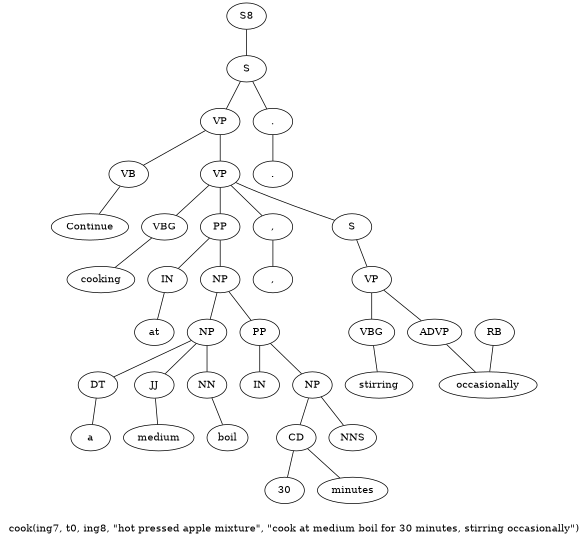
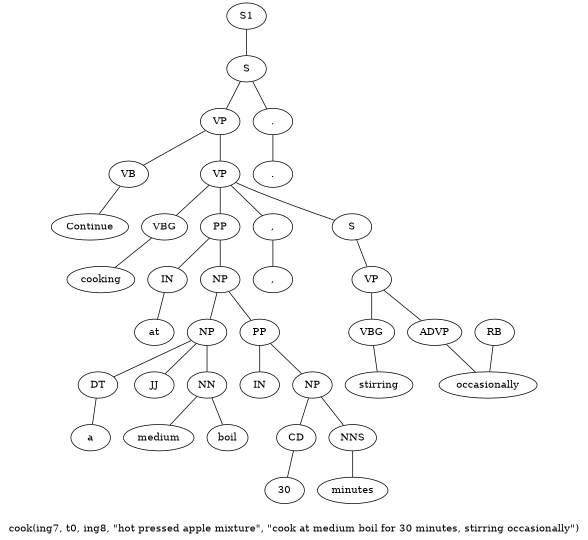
node "S8": label "S8" -> "S1"
edge "JJ" -- "medium": now "NN" -- "medium"
edge "CD" -- "minutes": now "NNS" -- "minutes"
